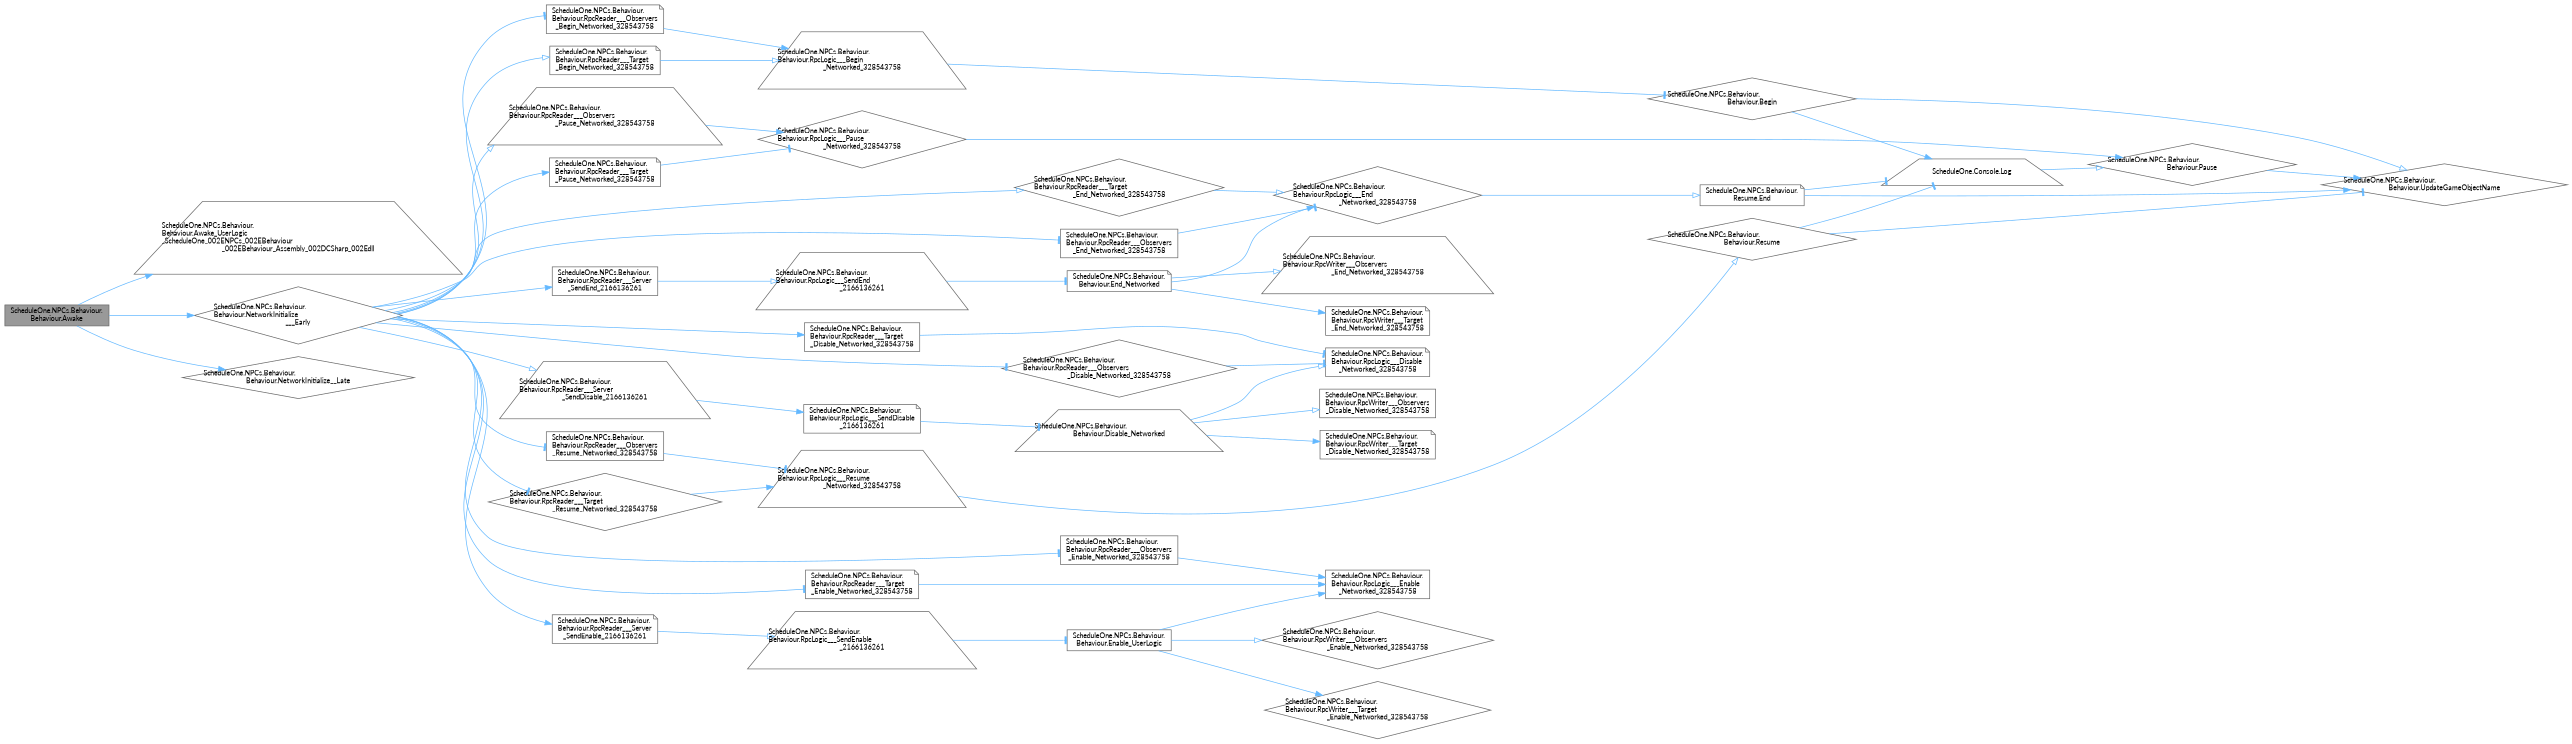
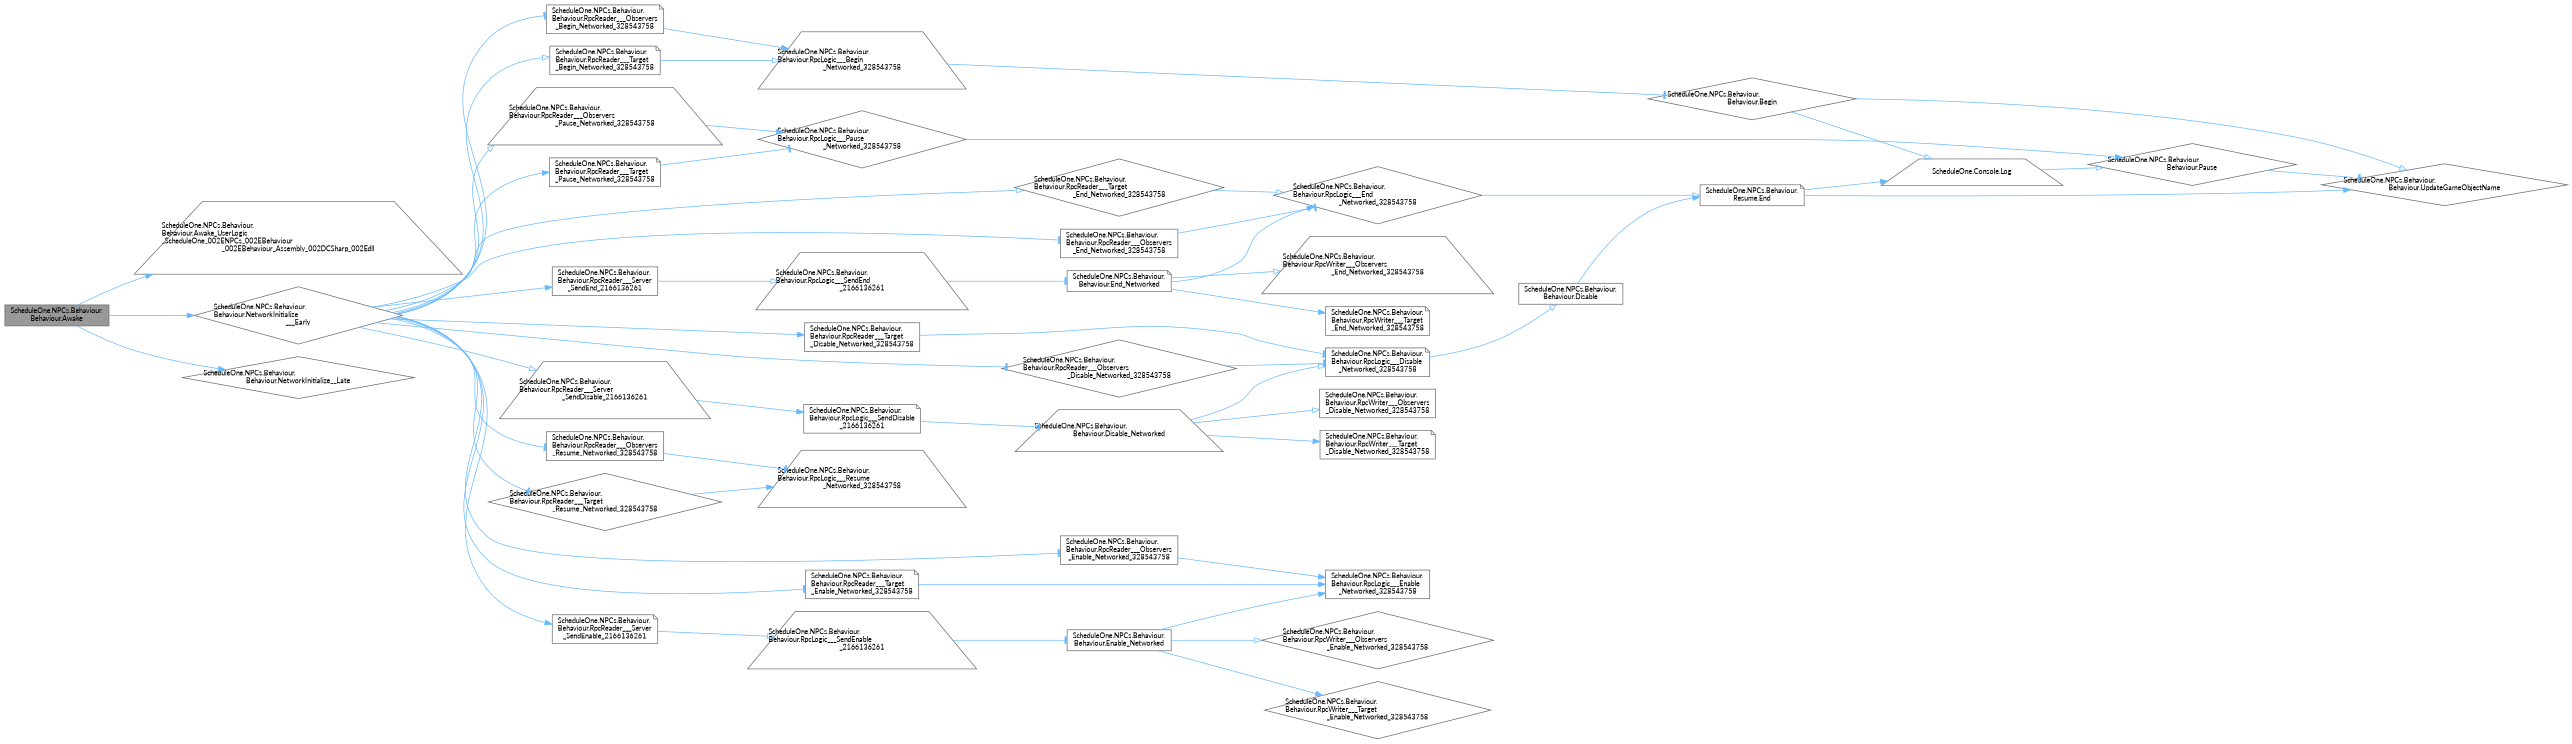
edge "ScheduleOne.NPCs.Behaviour. Behaviour.Begin" -> "ScheduleOne.Console.Log": arrowhead normal -> onormal
edge "ScheduleOne.NPCs.Behaviour. Behaviour.Pause" -> "ScheduleOne.NPCs.Behaviour. Behaviour.UpdateGameObjectName": arrowhead normal -> tee
edge "ScheduleOne.NPCs.Behaviour. Resume.End" -> "ScheduleOne.Console.Log": arrowhead tee -> normal
node "ScheduleOne.NPCs.Behaviour. Behaviour.Resume": removed
node "ScheduleOne.NPCs.Behaviour. Behaviour.Disable": added
node "ScheduleOne.NPCs.Behaviour. Behaviour.Enable_UserLogic": label "ScheduleOne.NPCs.Behaviour. Behaviour.Enable_UserLogic" -> "ScheduleOne.NPCs.Behaviour. Behaviour.Enable_Networked"
